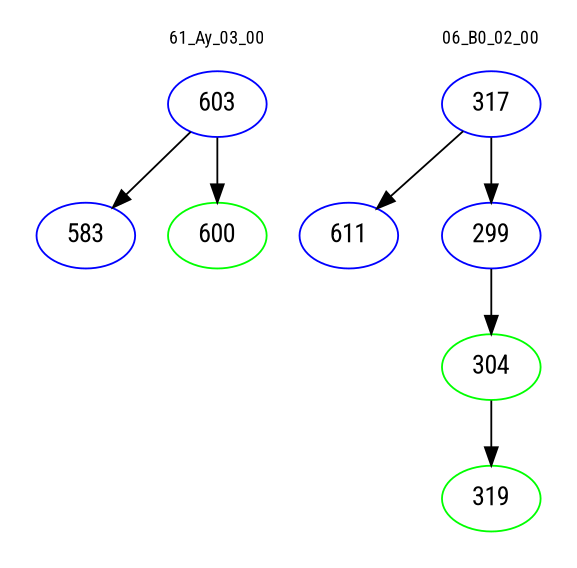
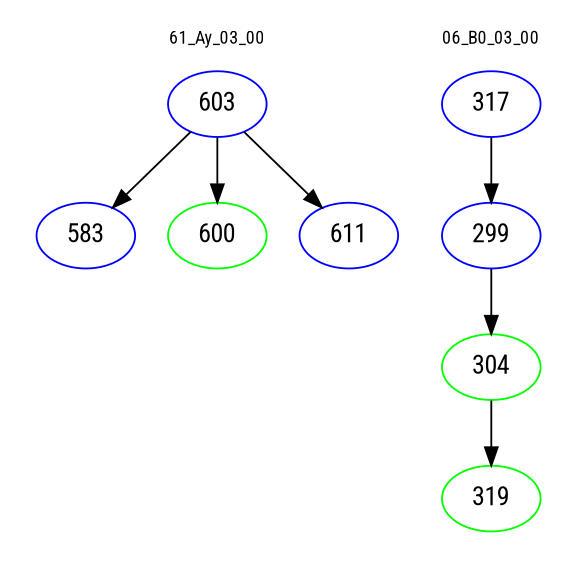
cluster "06_B0_02_00": label "06_B0_02_00" -> "06_B0_03_00"
edge "317" -> "611": now "603" -> "611"
